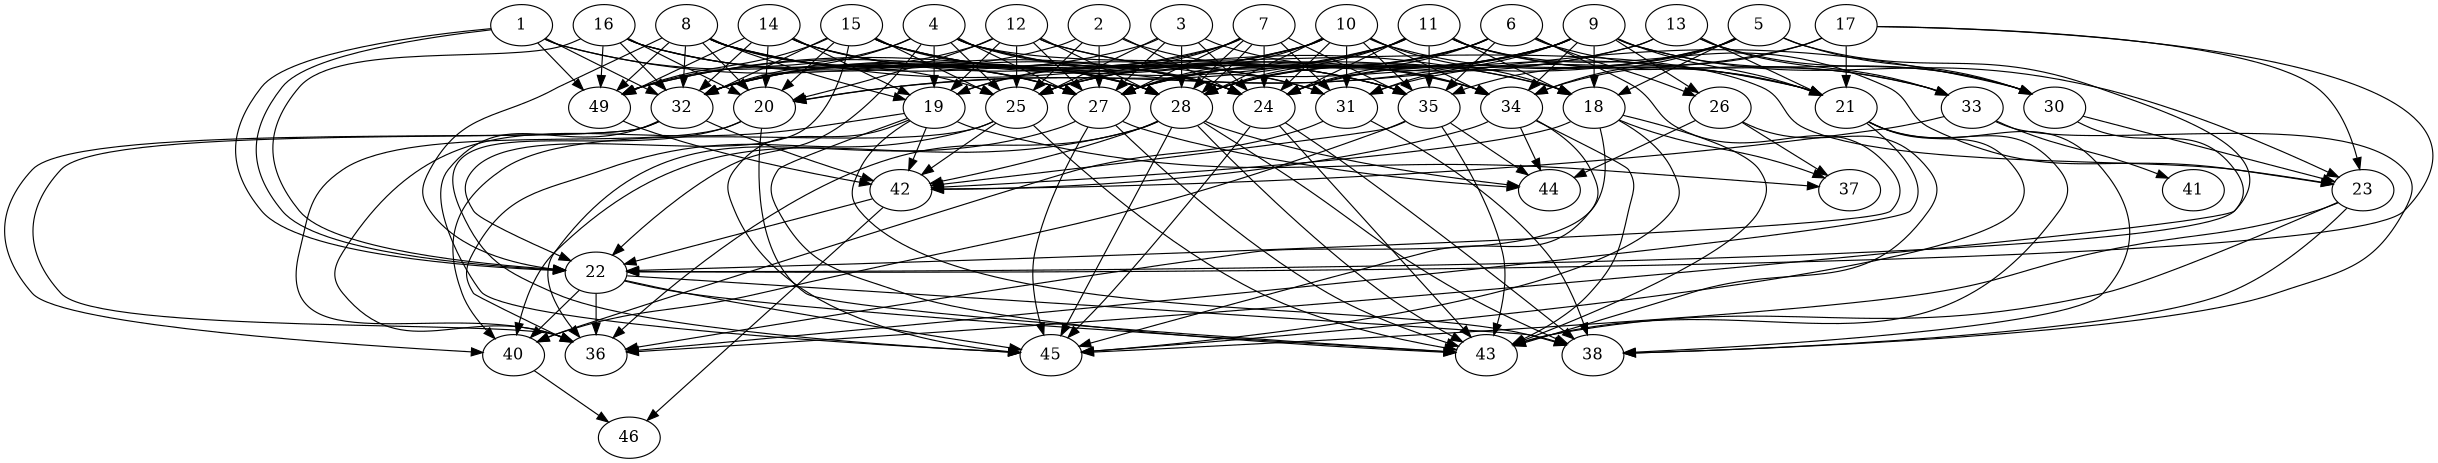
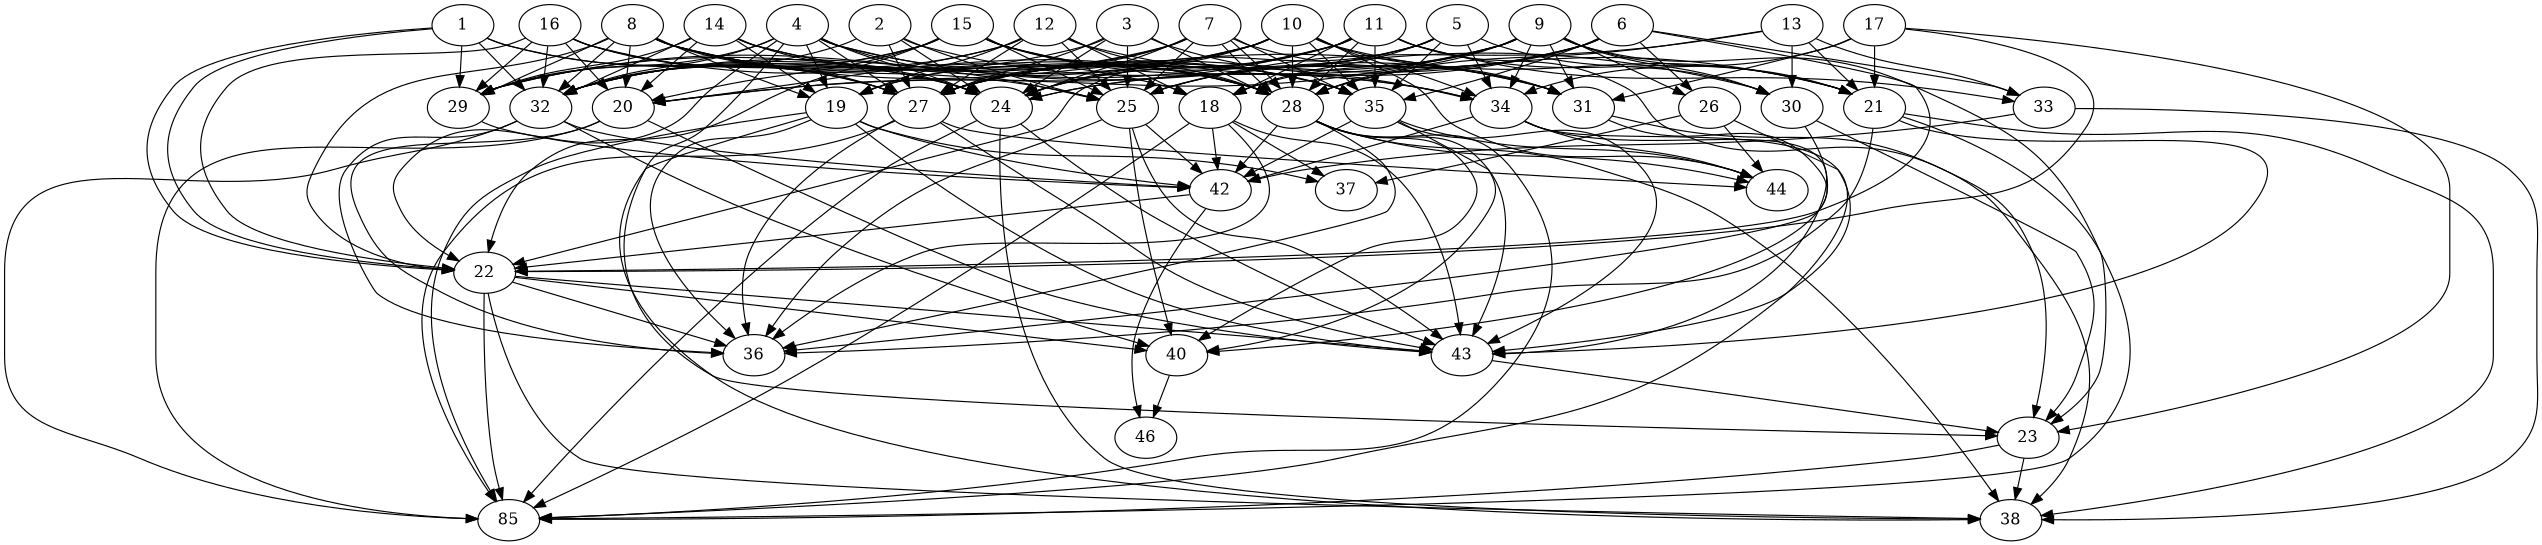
edge "10" -> "18": now "10" -> "44"
node "49": label "49" -> "29"
node "41": removed
edge "23" -> "43": reversed
node "45": label "45" -> "85"
